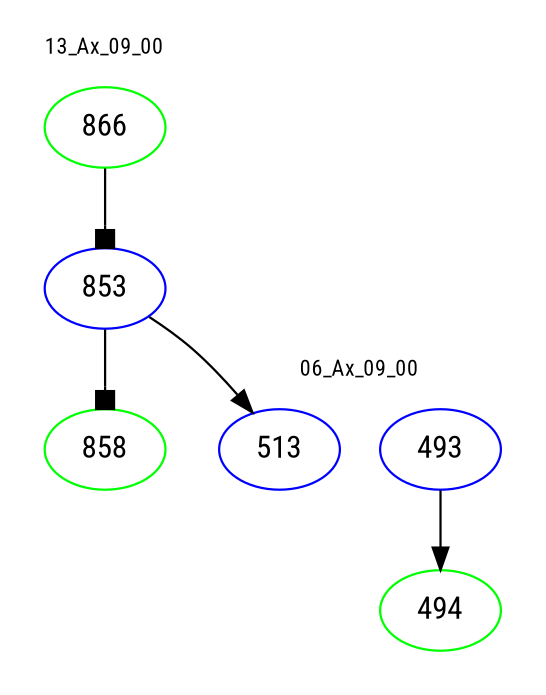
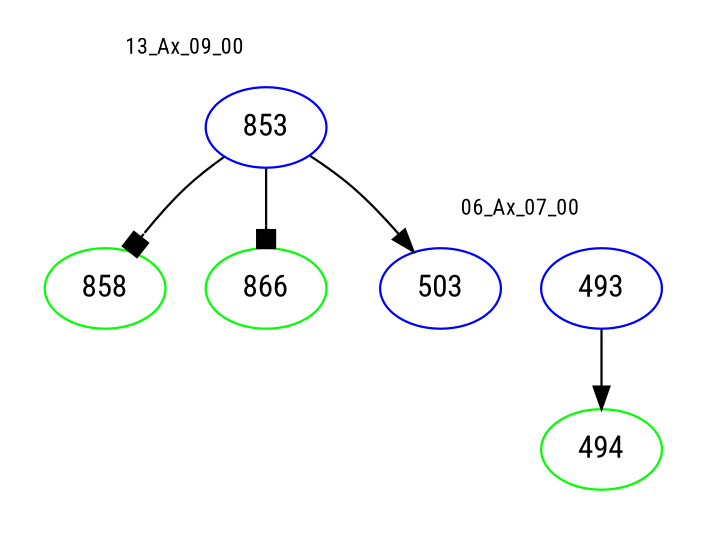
edge "866" -> "853": reversed
cluster "06_Ax_09_00": label "06_Ax_09_00" -> "06_Ax_07_00"
node "513": label "513" -> "503"
